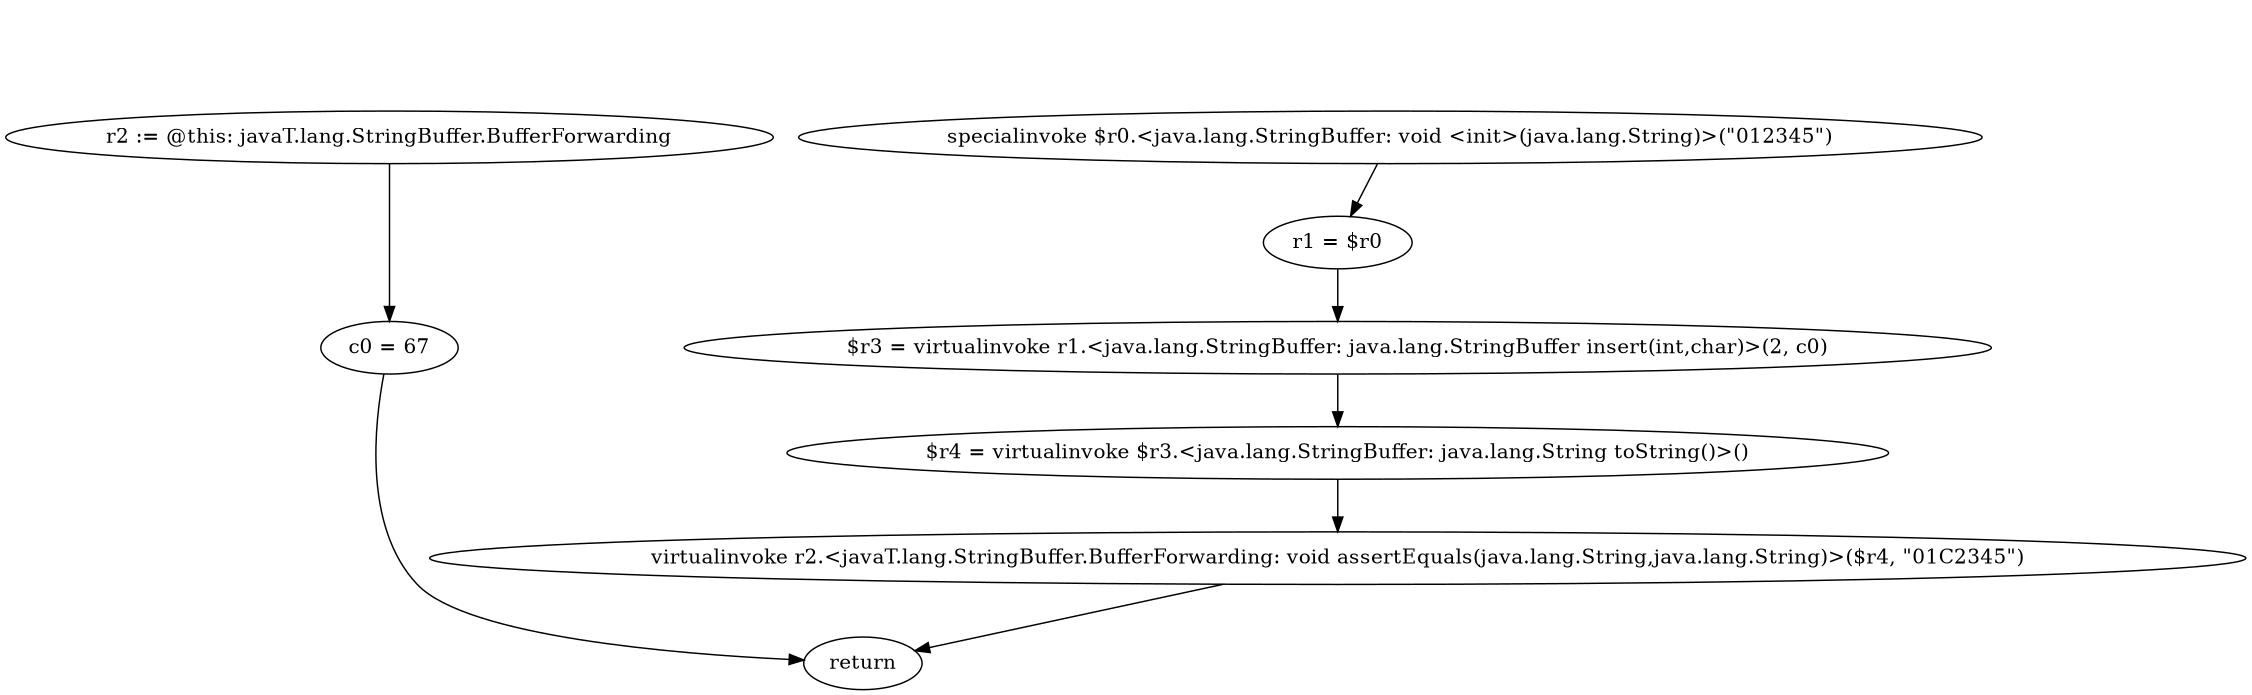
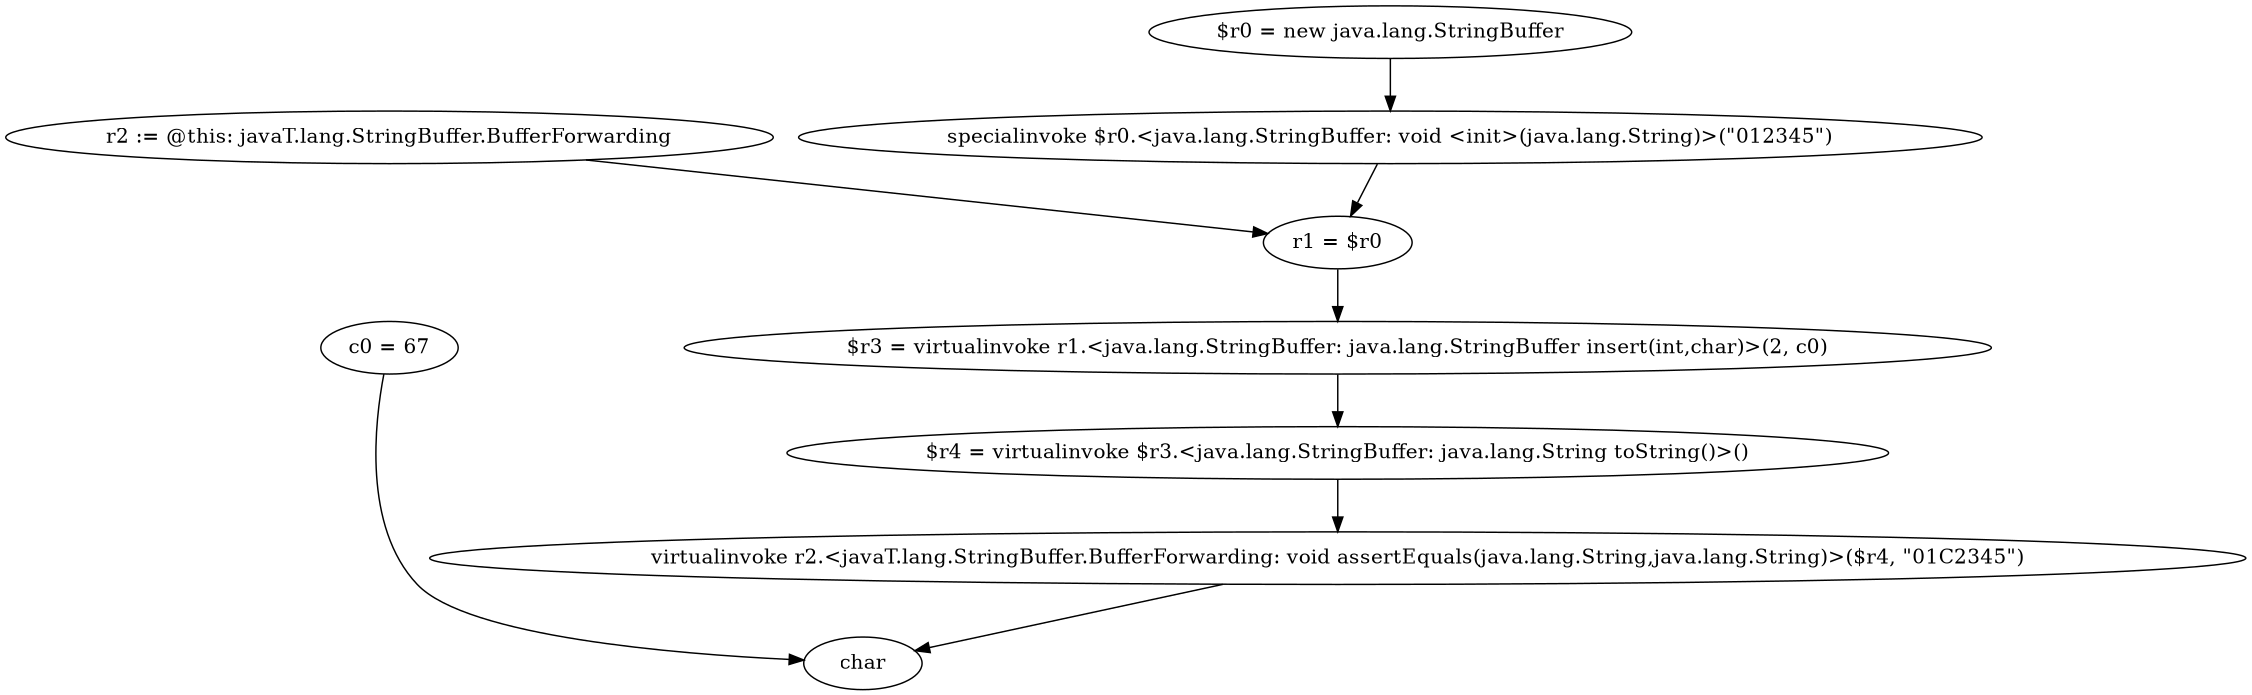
node "$r0 = new java.lang.StringBuffer": added
edge "r2 := @this: javaT.lang.StringBuffer.BufferForwarding" -> "c0 = 67": now "r2 := @this: javaT.lang.StringBuffer.BufferForwarding" -> "r1 = $r0"
node "return": label "return" -> "char"
